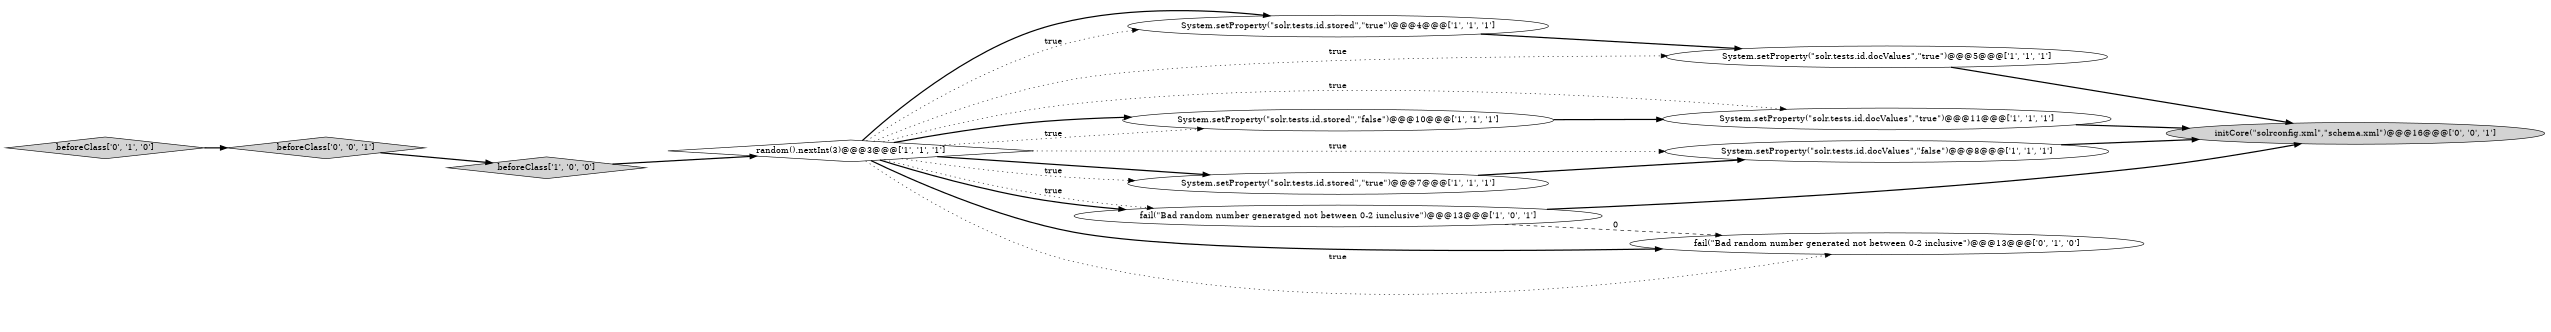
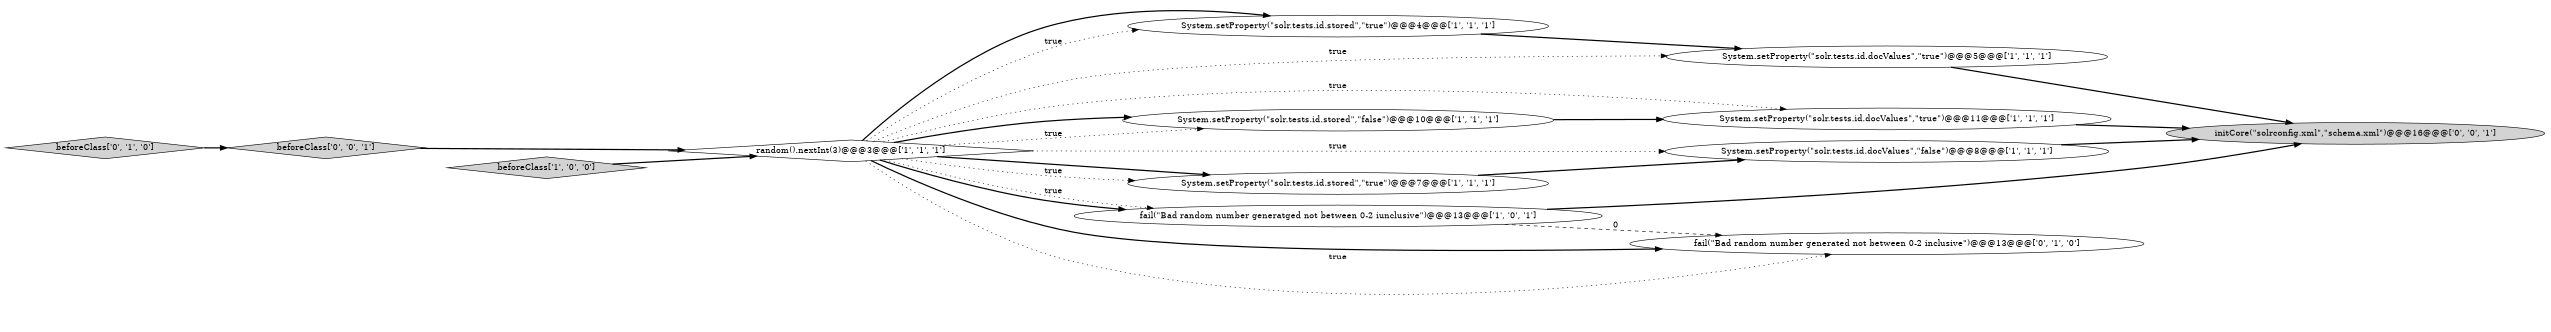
edge "beforeClass['0', '0', '1']" -> "beforeClass['1', '0', '0']": now "beforeClass['0', '0', '1']" -> "random().nextInt(3)@@@3@@@['1', '1', '1']"
